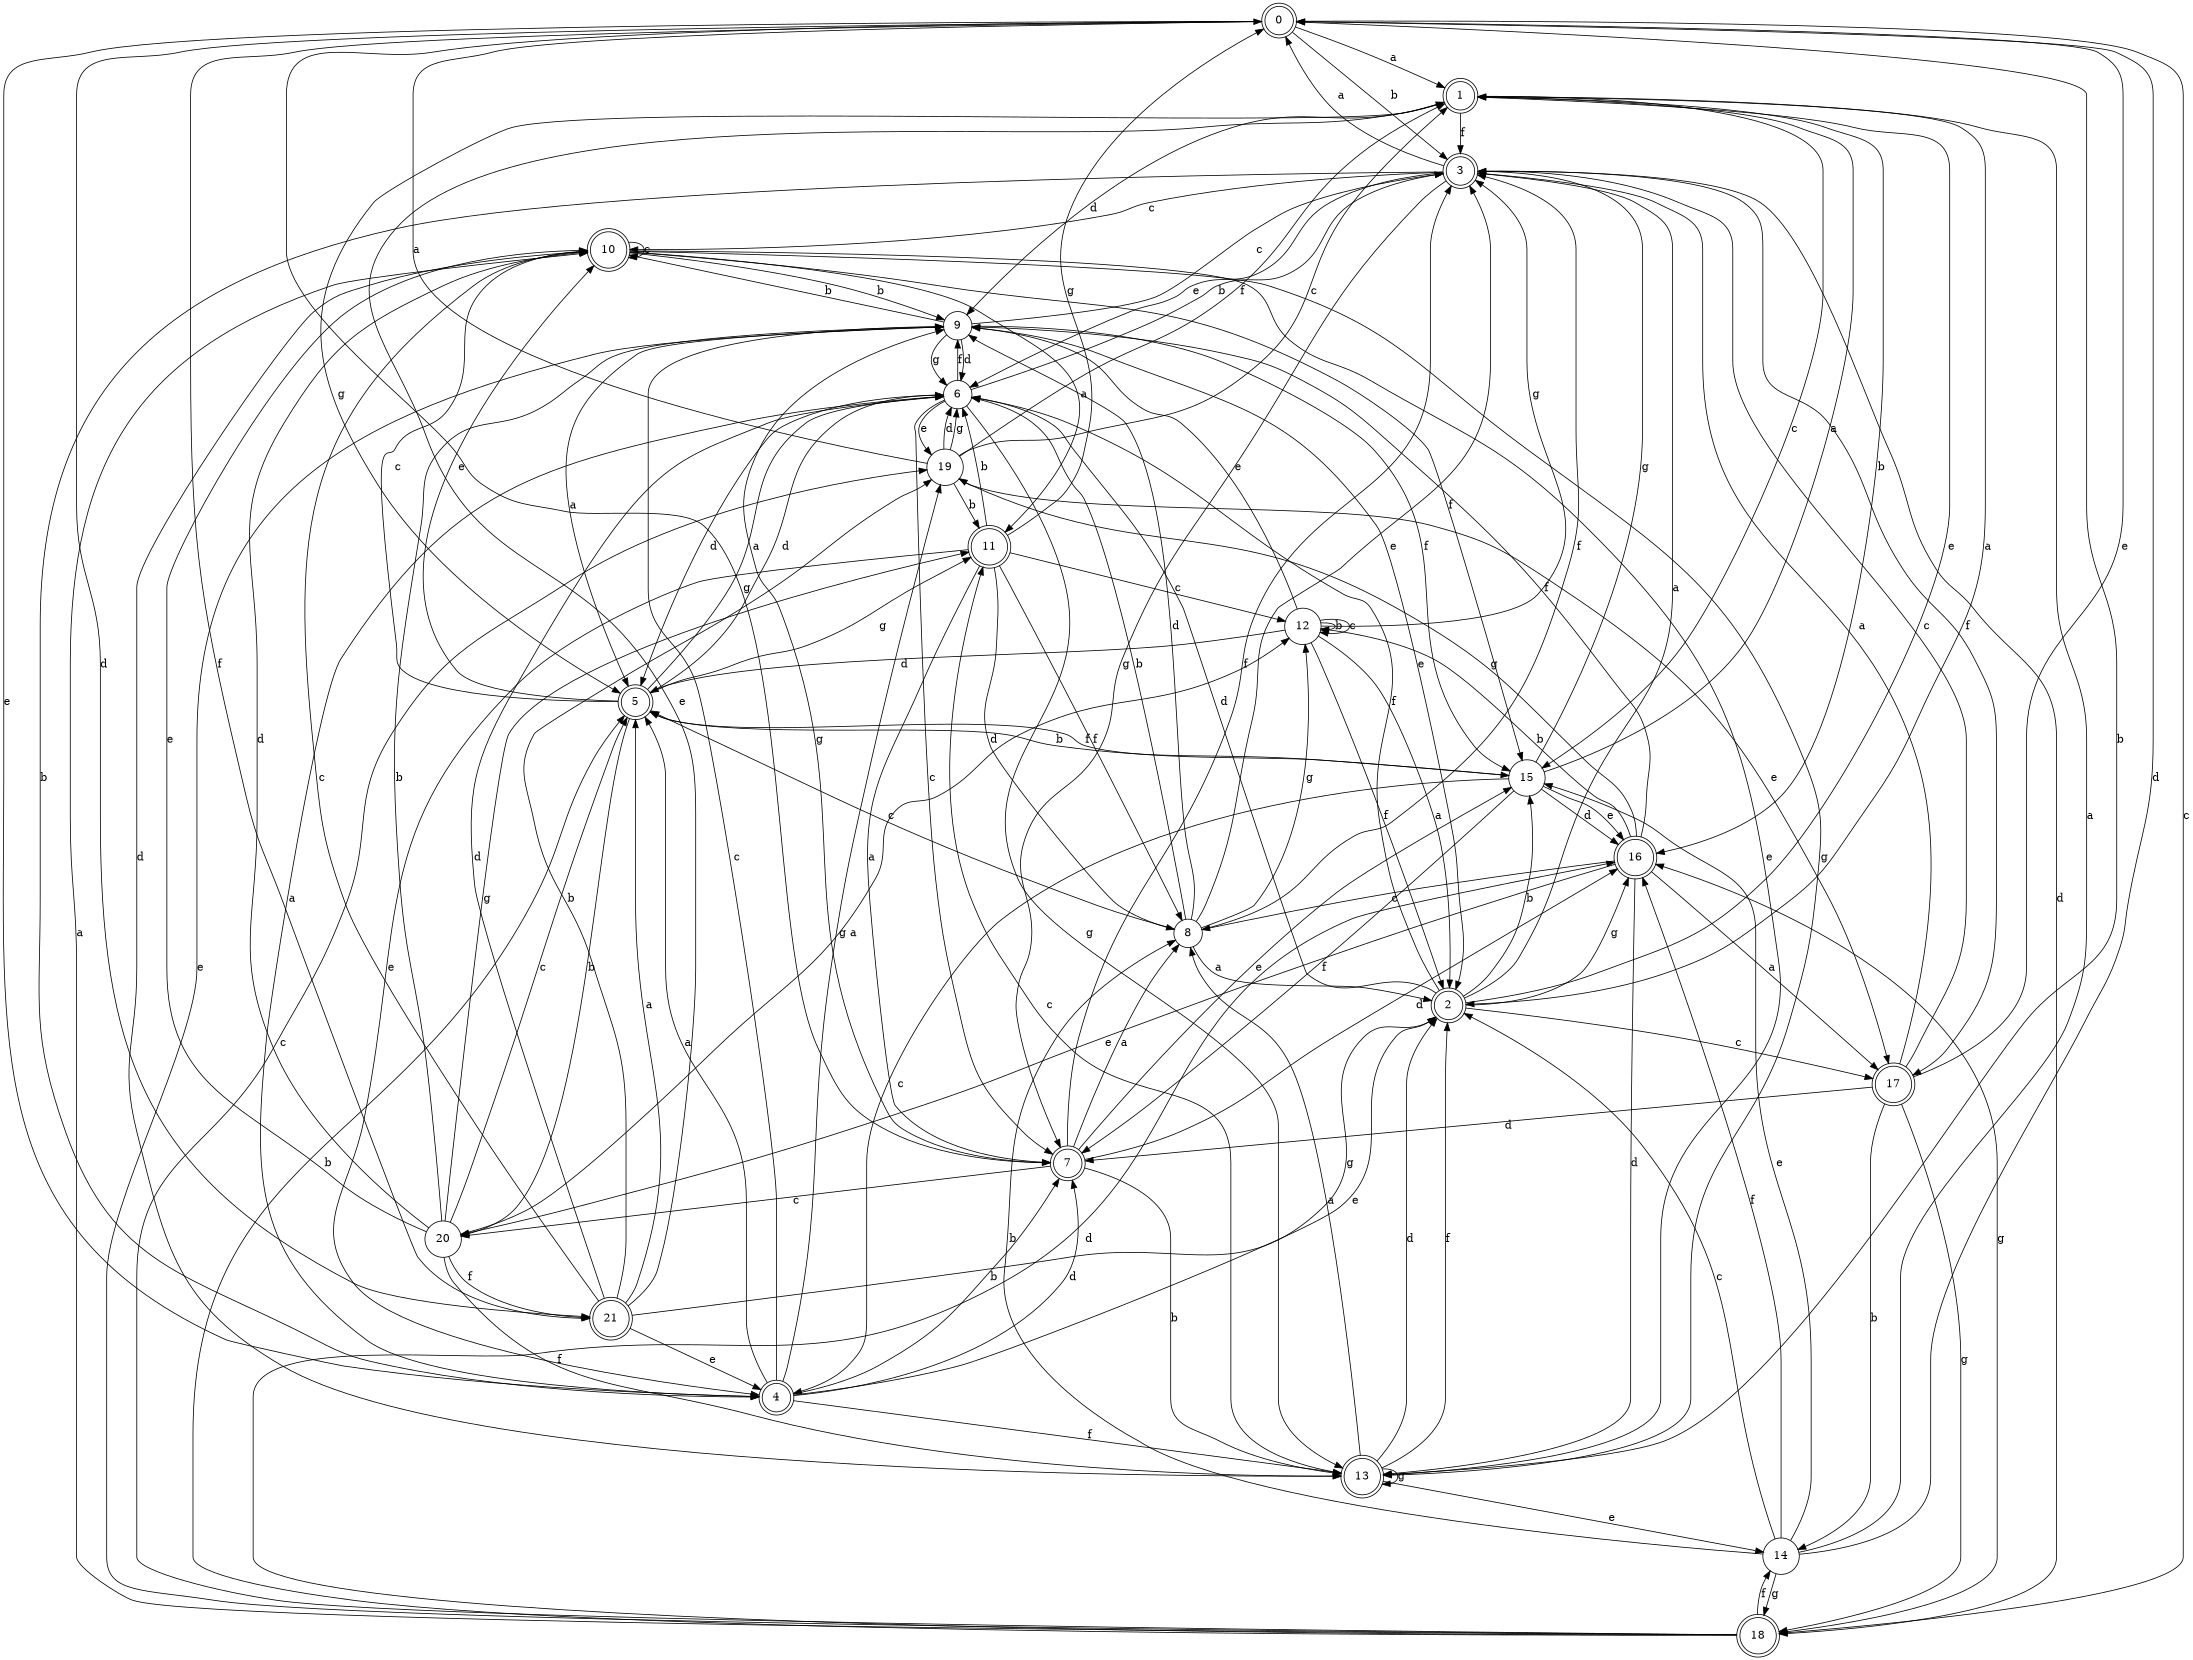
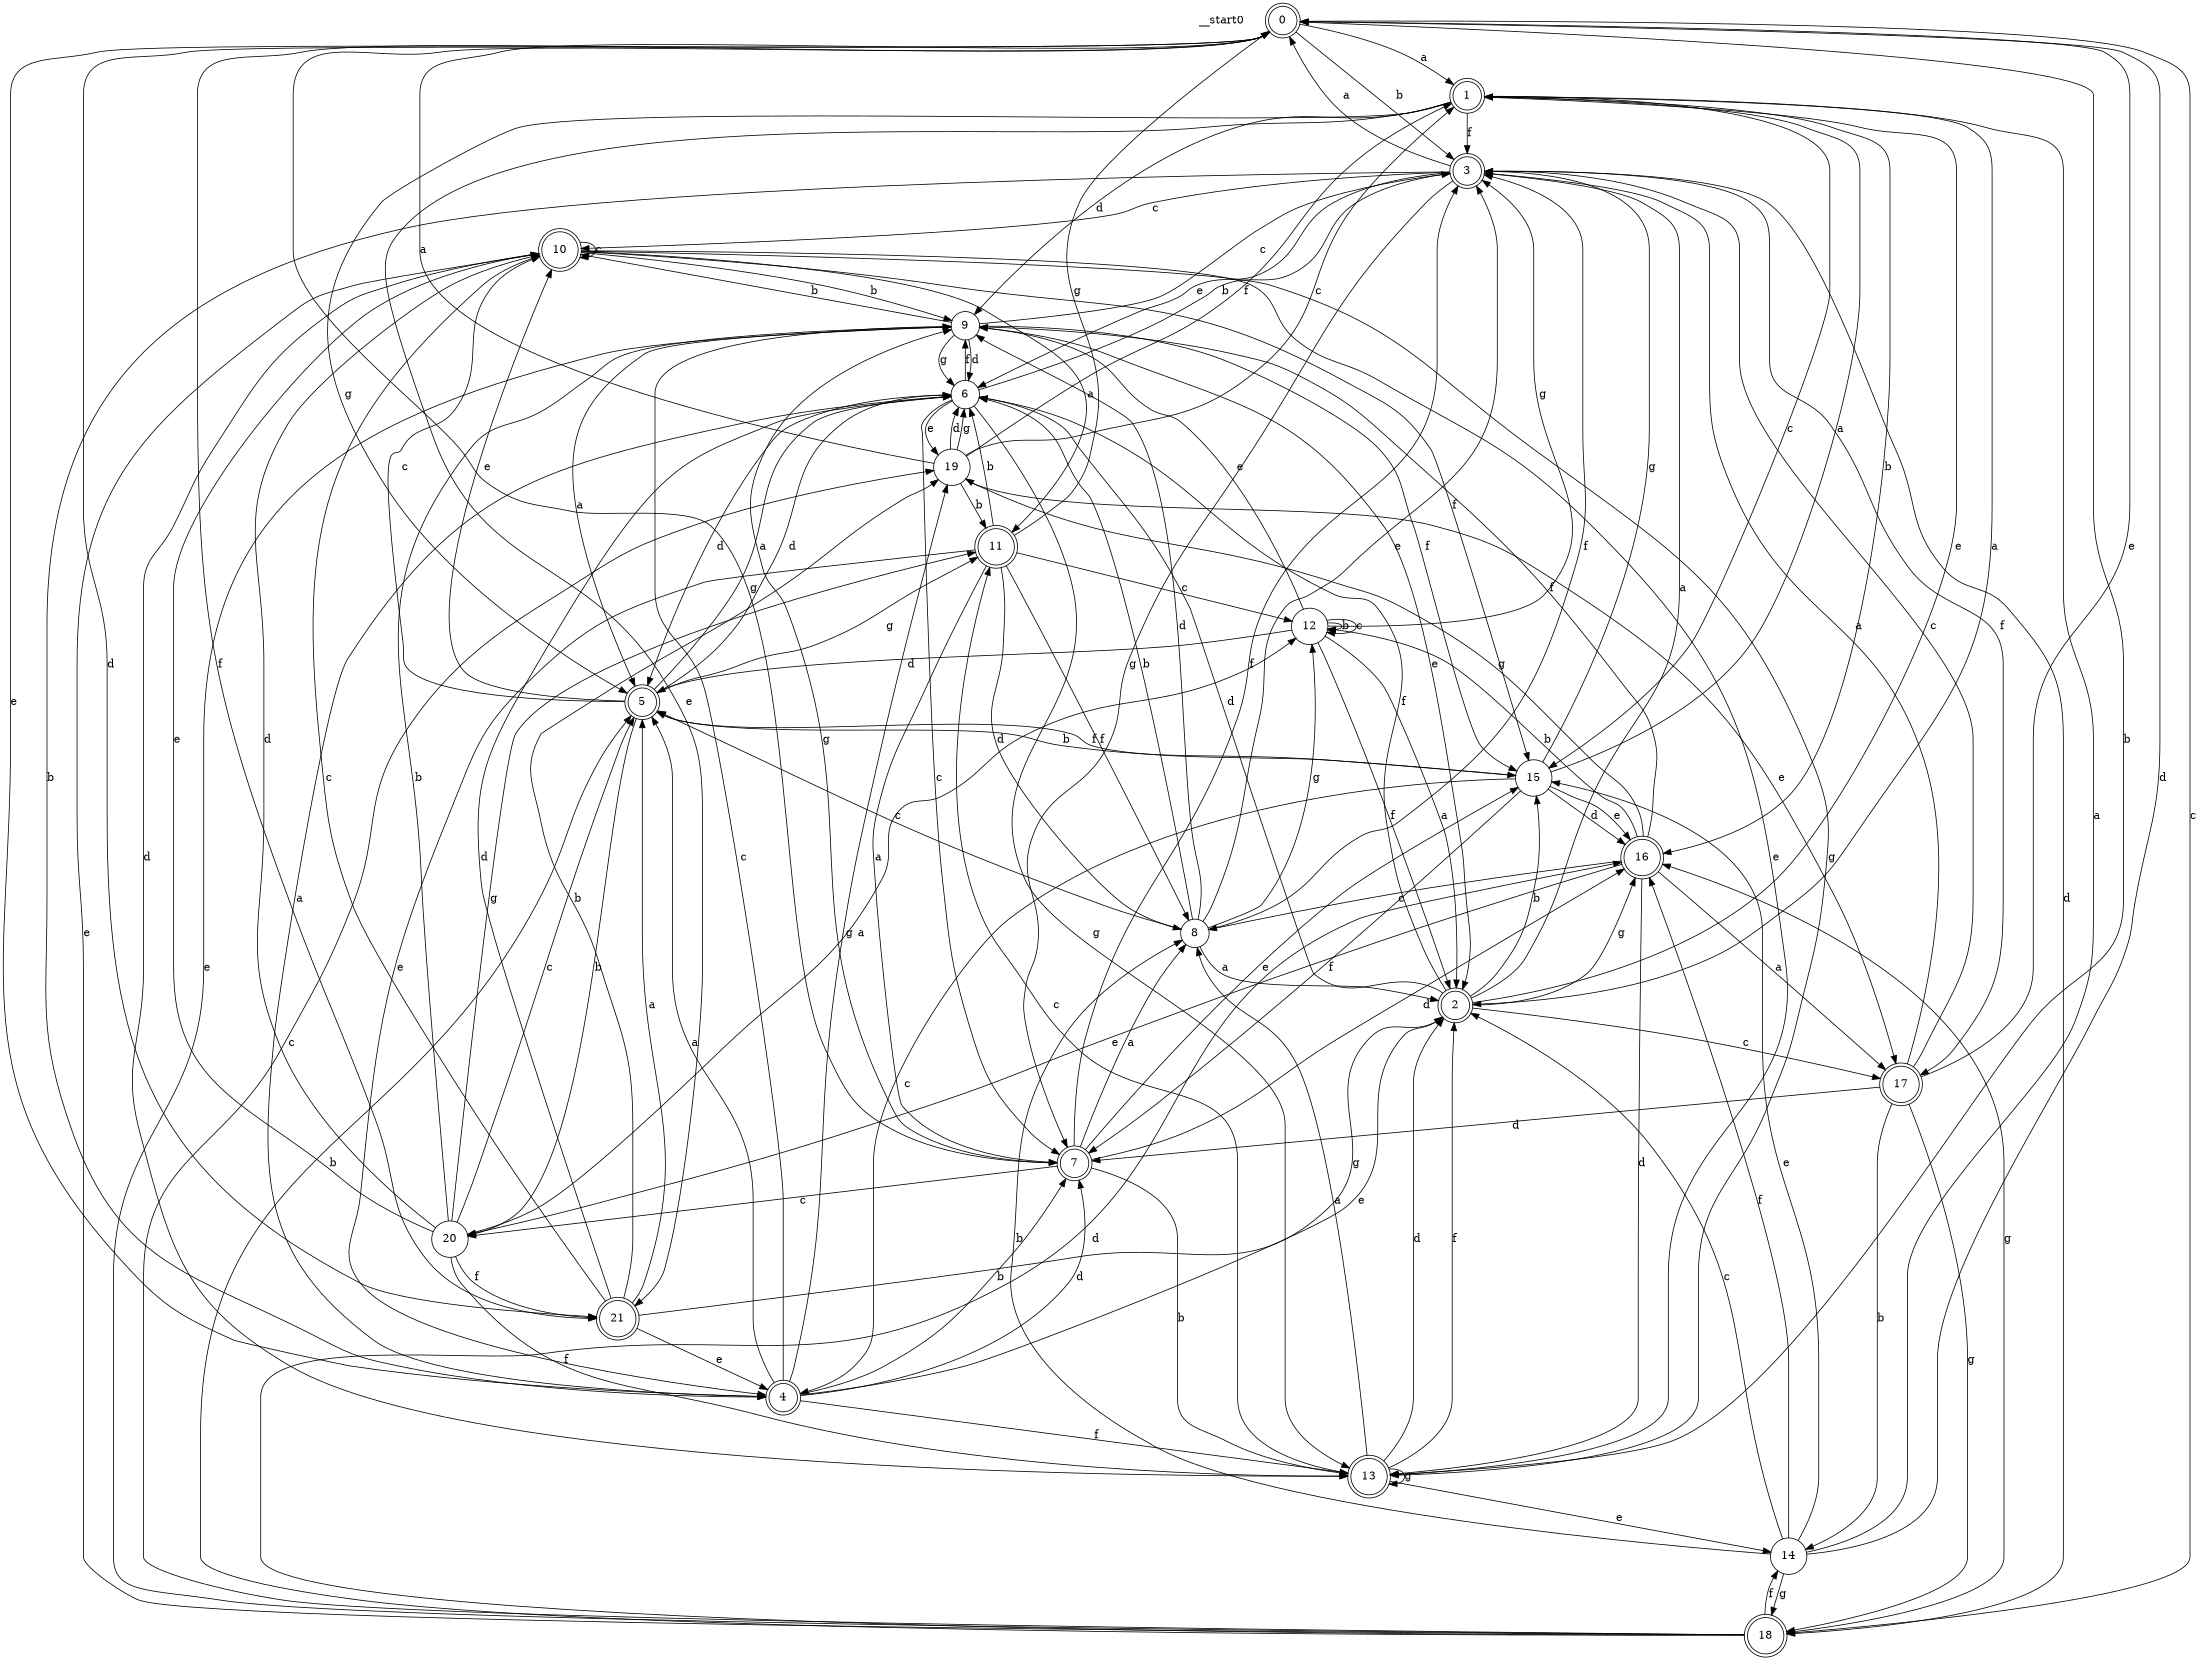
node "__start0": added
edge "21" -> "1": reversed
edge "18" -> "10": label "a" -> "e"
